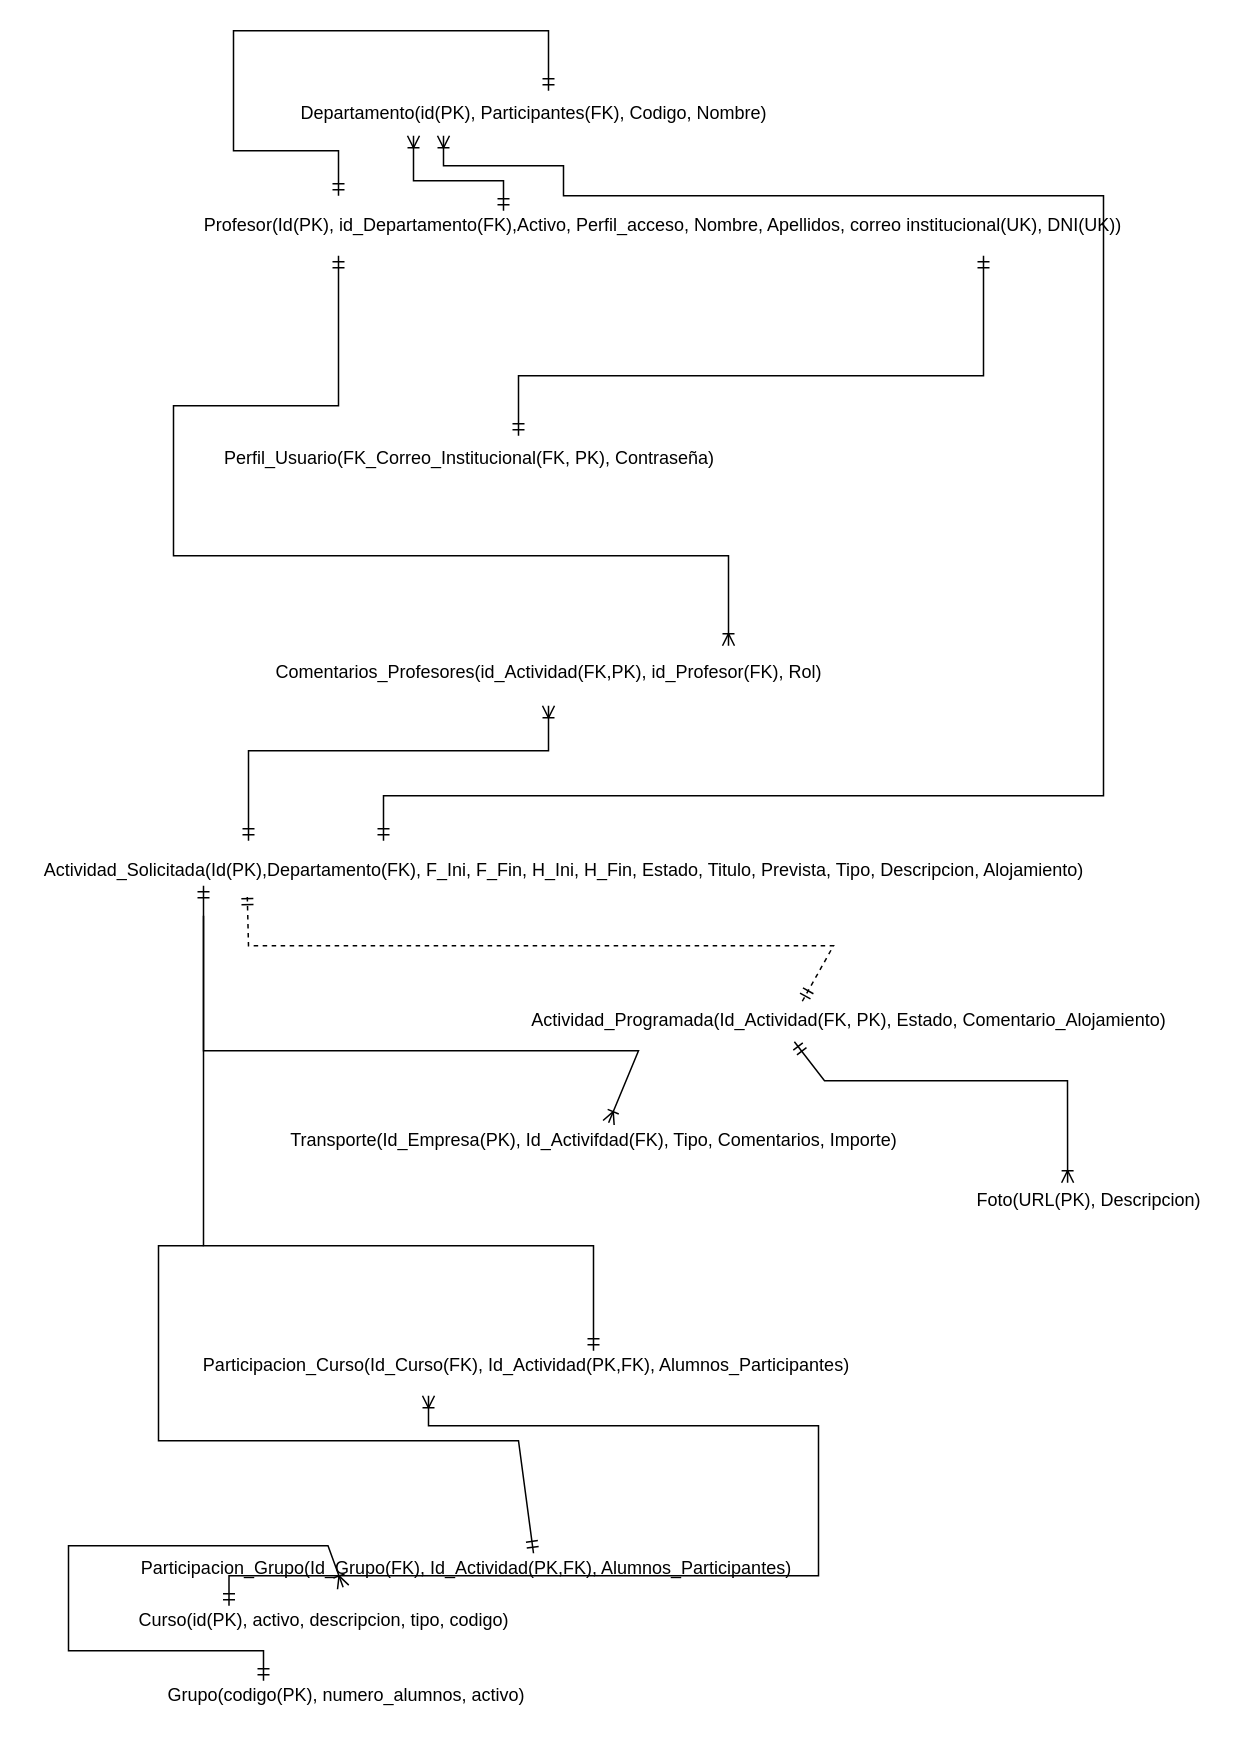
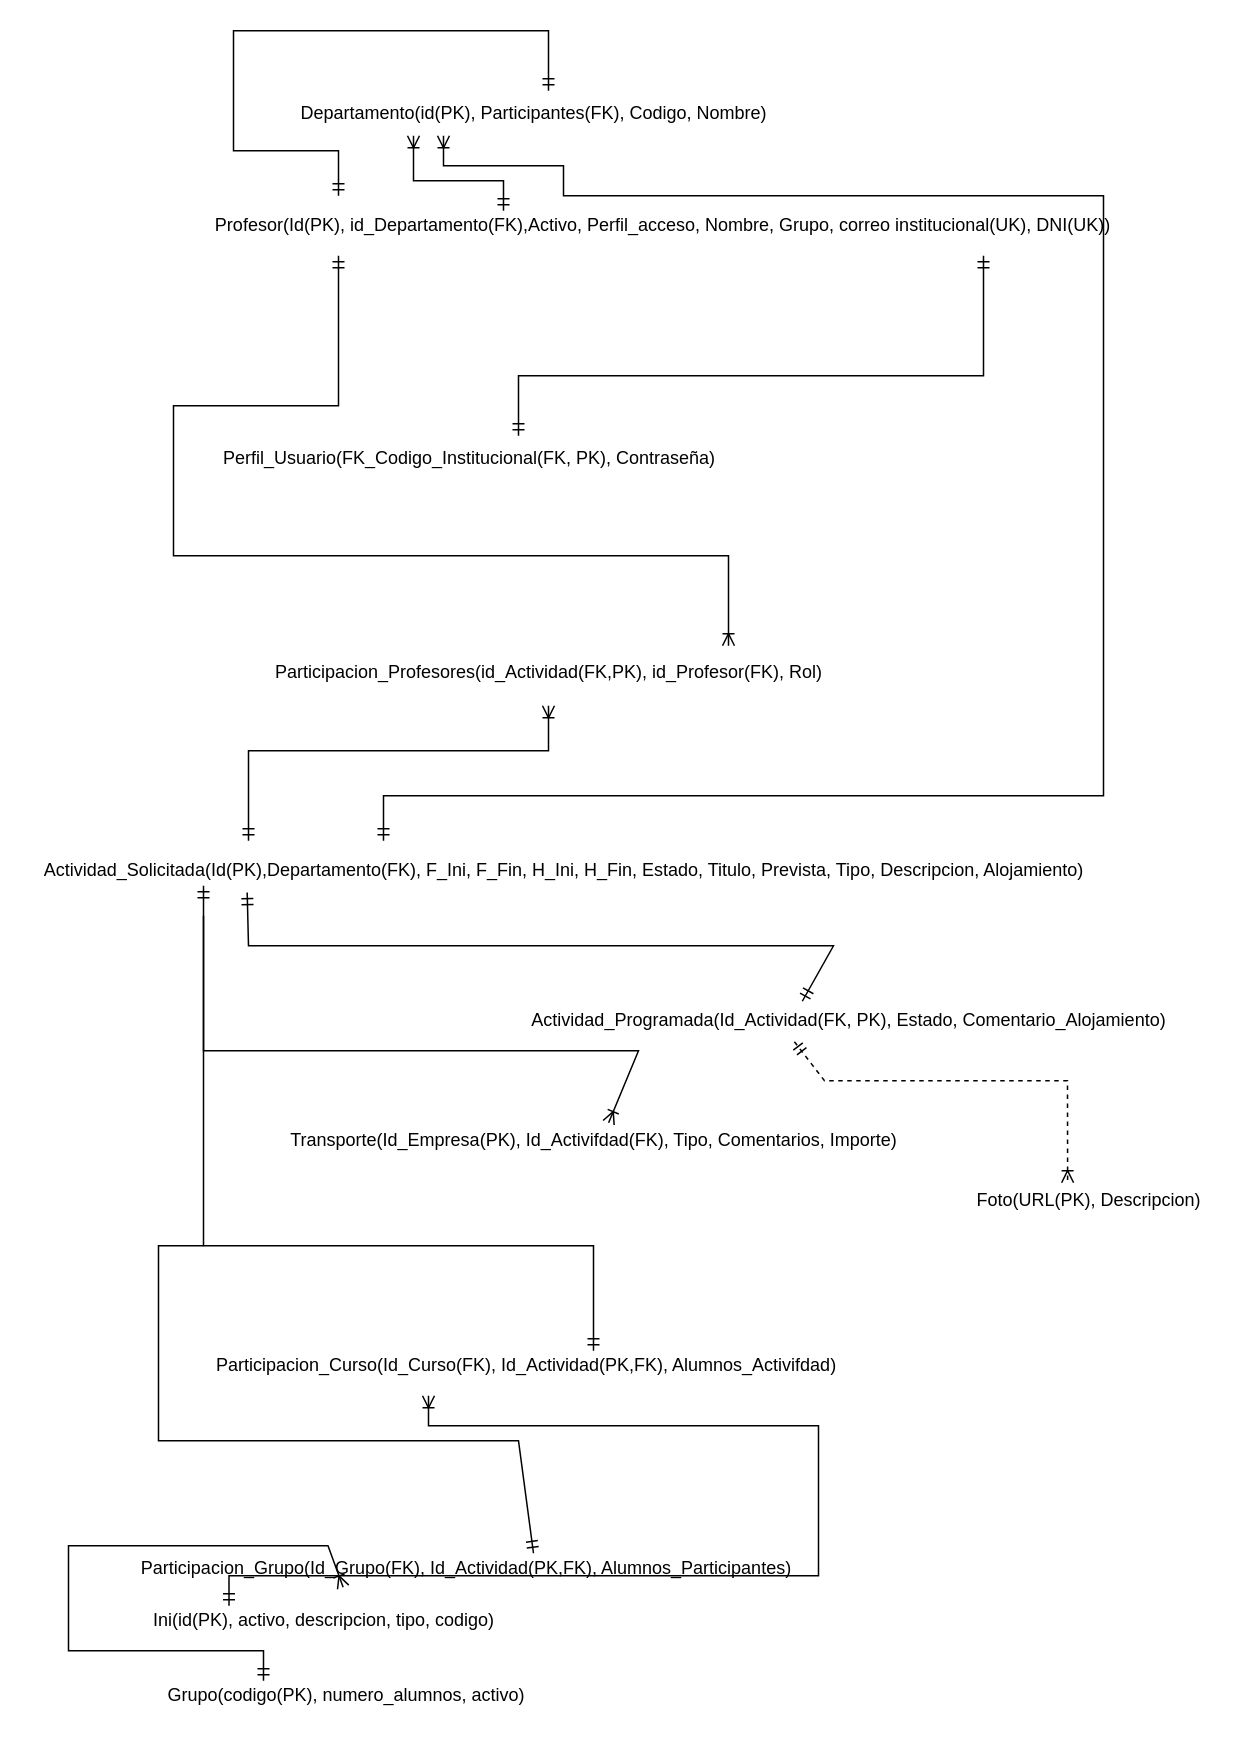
node "Profesor(Id(PK), id_Departamento(FK),Activo, Perfil_acceso, Nombre, Apellidos, correo institucional(UK), DNI(UK))": label "Profesor(Id(PK), id_Departamento(FK),Activo, Perfil_acceso, Nombre, Apellidos, correo institucional(UK), DNI(UK))" -> "Profesor(Id(PK), id_Departamento(FK),Activo, Perfil_acceso, Nombre, Grupo, correo institucional(UK), DNI(UK))"
node "Perfil_Usuario(FK_Correo_Institucional(FK, PK), Contraseña)": label "Perfil_Usuario(FK_Correo_Institucional(FK, PK), Contraseña)" -> "Perfil_Usuario(FK_Codigo_Institucional(FK, PK), Contraseña)"
node "Comentarios_Profesores(id_Actividad(FK,PK), id_Profesor(FK), Rol)": label "Comentarios_Profesores(id_Actividad(FK,PK), id_Profesor(FK), Rol)" -> "Participacion_Profesores(id_Actividad(FK,PK), id_Profesor(FK), Rol)"
edge "Actividad_Solicitada(Id(PK),Departamento(FK), F_Ini, F_Fin, H_Ini, H_Fin, Estado, Titulo, Prevista, Tipo, Descripcion, Alojamiento)" -- "Actividad_Programada(Id_Actividad(FK, PK), Estado, Comentario_Alojamiento)": style dashed -> solid
edge "Actividad_Programada(Id_Actividad(FK, PK), Estado, Comentario_Alojamiento)" -- "Foto(URL(PK), Descripcion)": style solid -> dashed
node "Participacion_Curso(Id_Curso(FK), Id_Actividad(PK,FK), Alumnos_Participantes)": label "Participacion_Curso(Id_Curso(FK), Id_Actividad(PK,FK), Alumnos_Participantes)" -> "Participacion_Curso(Id_Curso(FK), Id_Actividad(PK,FK), Alumnos_Activifdad)"
node "Curso(id(PK), activo, descripcion, tipo, codigo)": label "Curso(id(PK), activo, descripcion, tipo, codigo)" -> "Ini(id(PK), activo, descripcion, tipo, codigo)"
